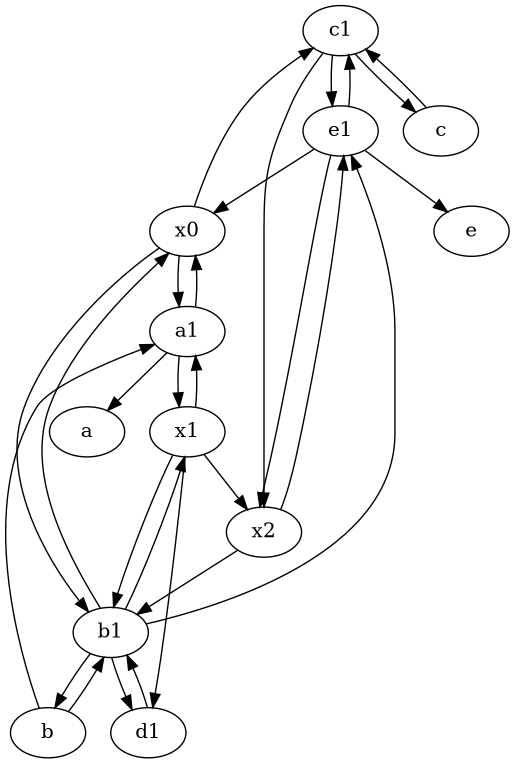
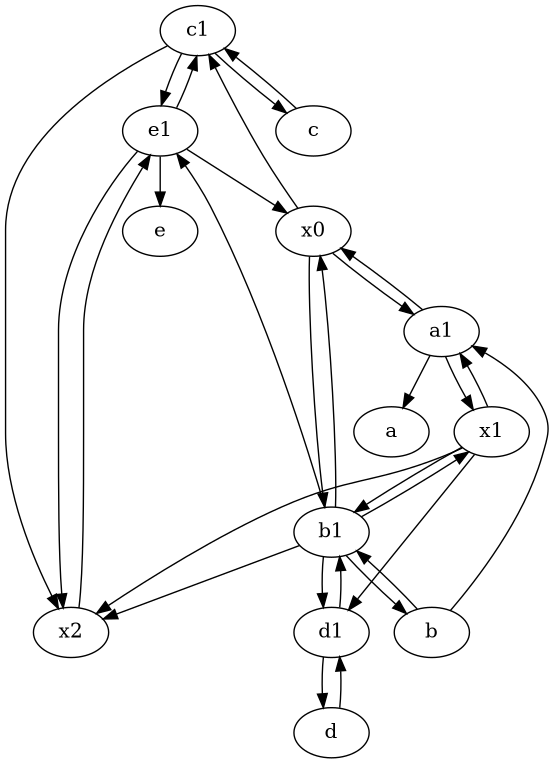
edge "x2" -> "b1": reversed
node "d": added
